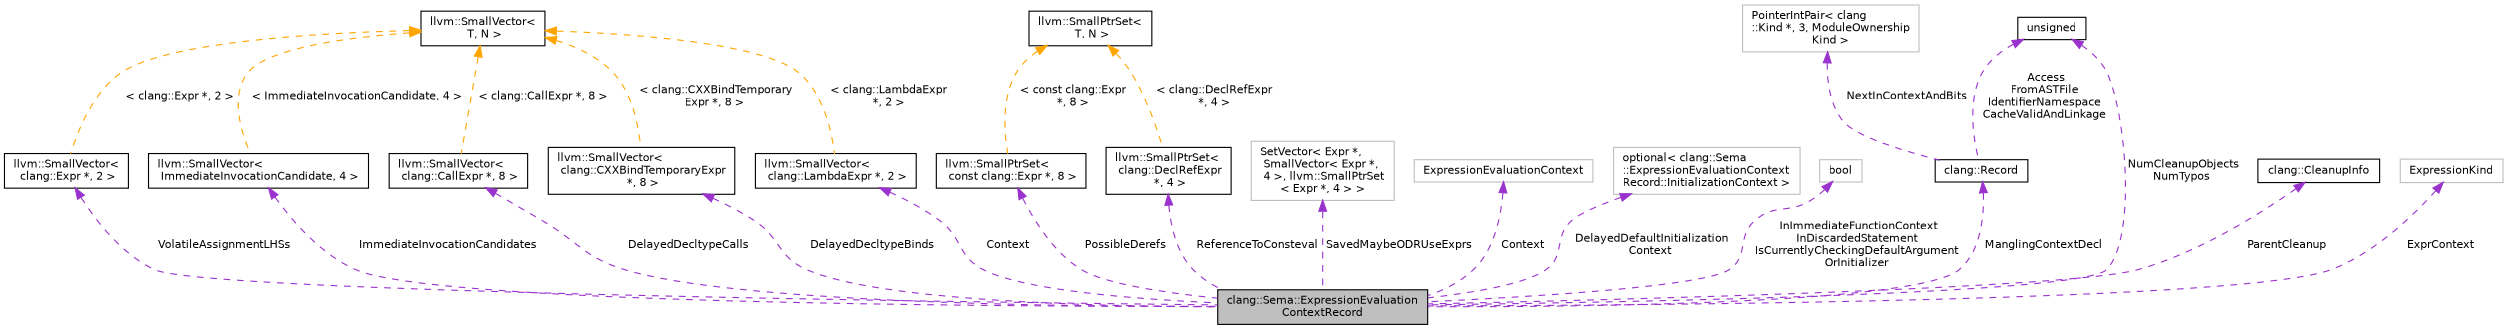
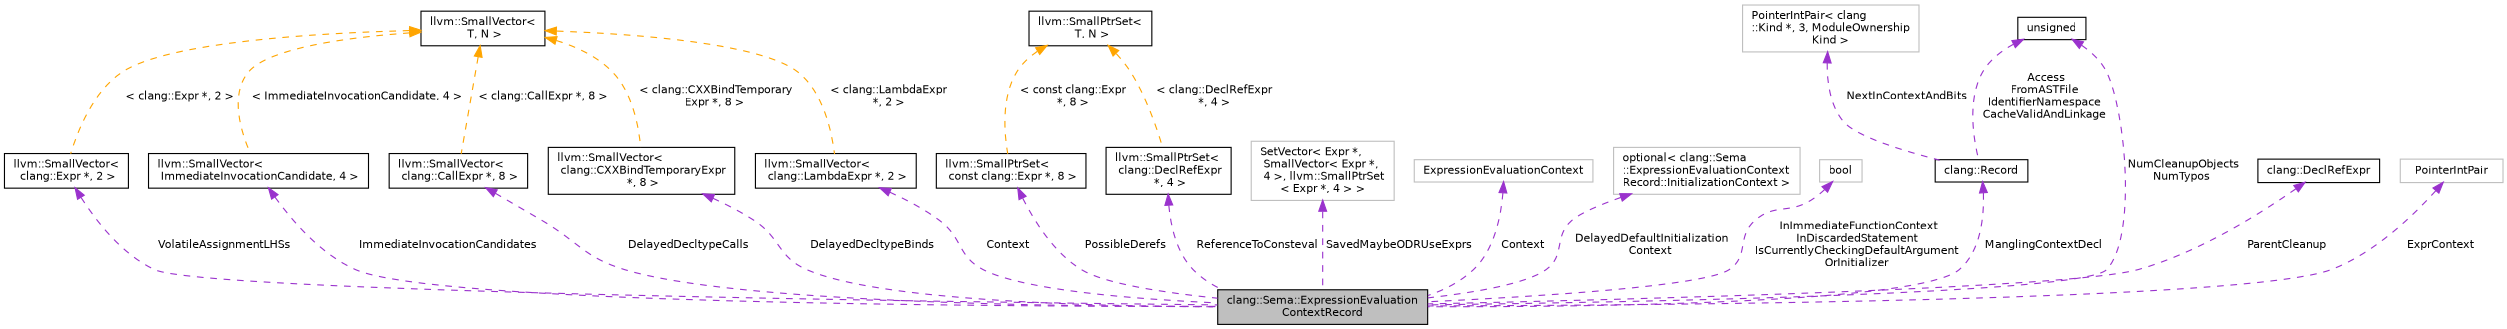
node "clang::CleanupInfo": label "clang::CleanupInfo" -> "clang::DeclRefExpr"
node "ExpressionKind": label "ExpressionKind" -> "PointerIntPair"
